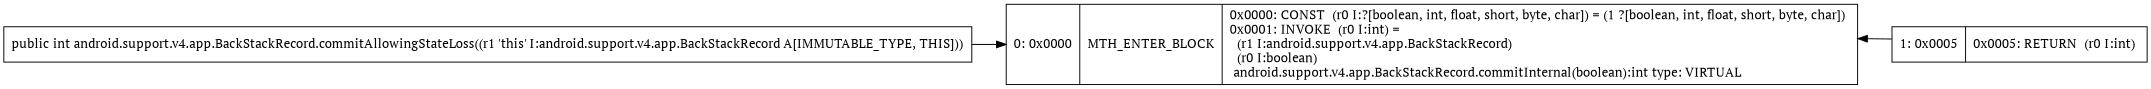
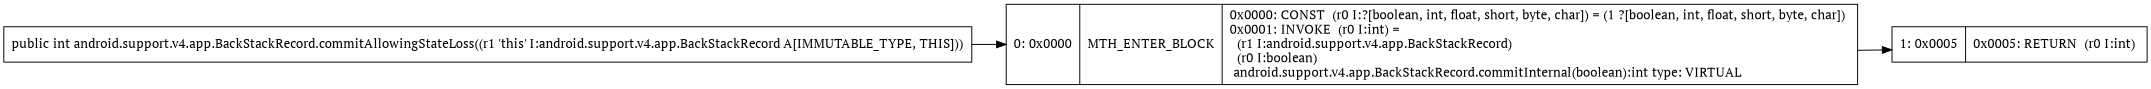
edge "1: 0x0005" -> "0: 0x0000": reversed
